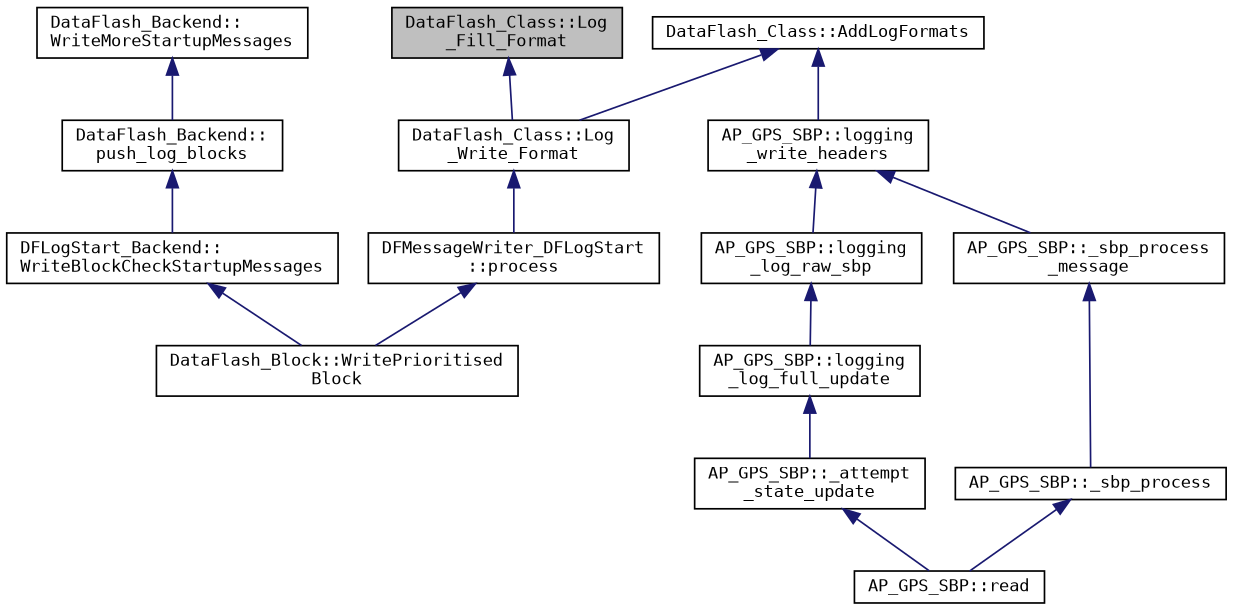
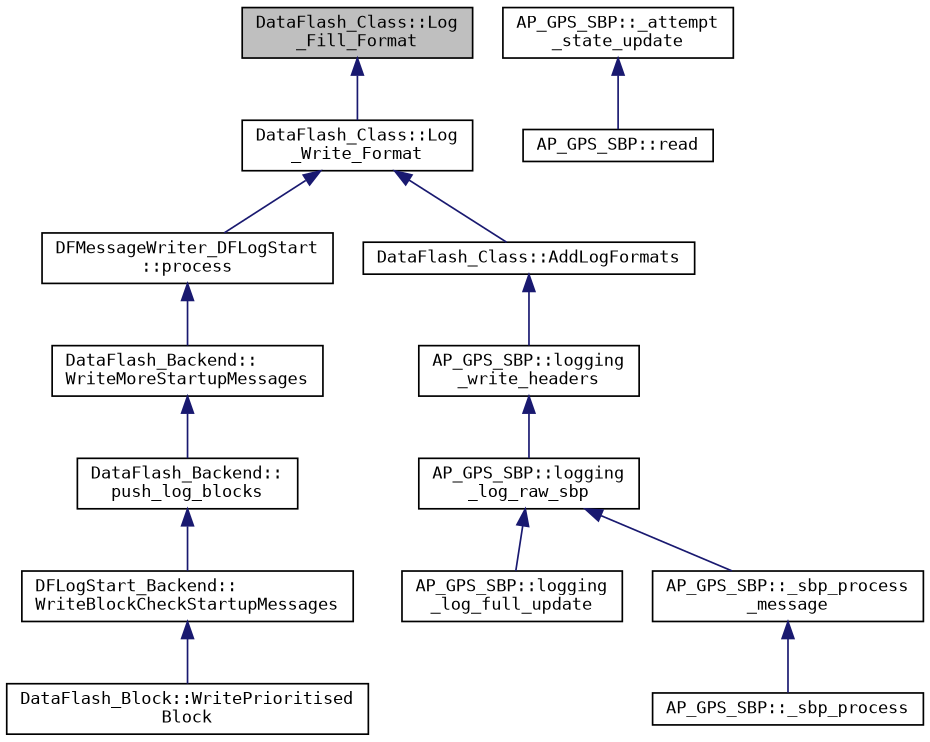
edge "DataFlash_Class::Log _Write_Format" -> "DataFlash_Class::AddLogFormats": reversed
edge "AP_GPS_SBP::_sbp_process _message" -> "AP_GPS_SBP::logging _write_headers": now "AP_GPS_SBP::_sbp_process _message" -> "AP_GPS_SBP::logging _log_raw_sbp"
edge "DataFlash_Block::WritePrioritised Block" -> "DFMessageWriter_DFLogStart ::process": now "DataFlash_Backend:: WriteMoreStartupMessages" -> "DFMessageWriter_DFLogStart ::process"
edge "AP_GPS_SBP::_attempt _state_update" -> "AP_GPS_SBP::logging _log_full_update": removed
edge "AP_GPS_SBP::read" -> "AP_GPS_SBP::_sbp_process": removed
